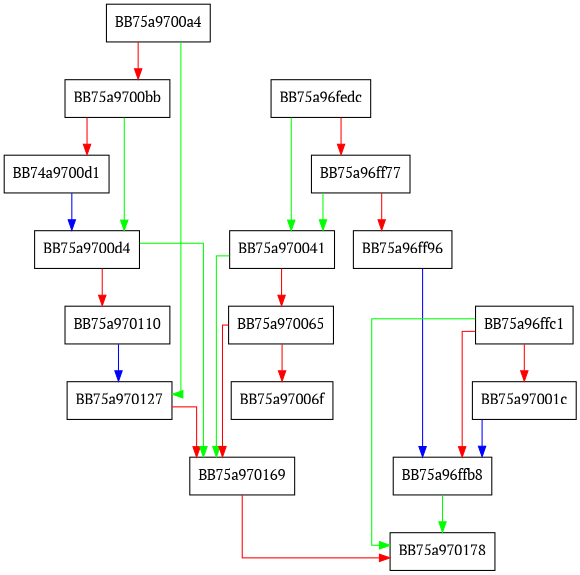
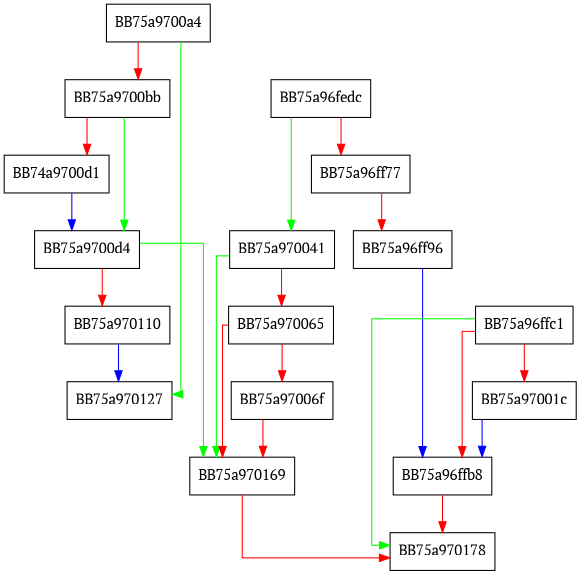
edge "BB75a96ff77" -> "BB75a970041": removed
edge "BB75a970127" -> "BB75a970169": now "BB75a97006f" -> "BB75a970169"
edge "BB75a96ffb8" -> "BB75a970178": color green -> red
